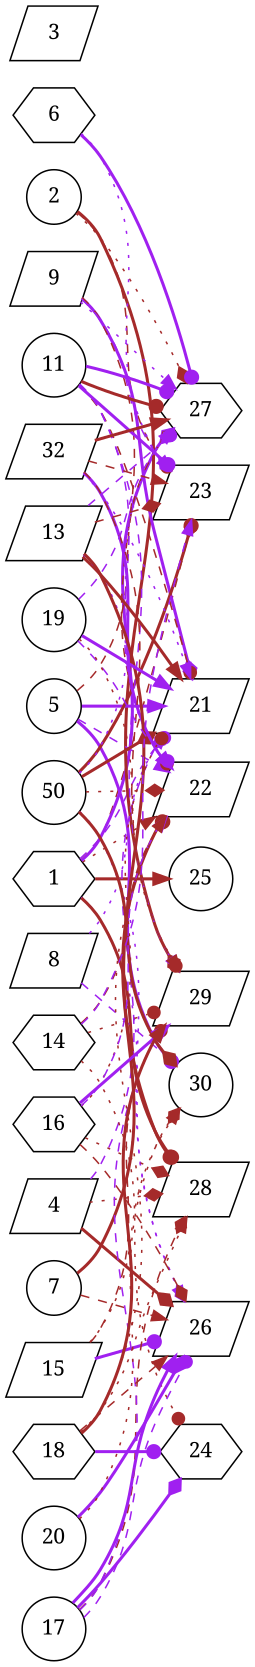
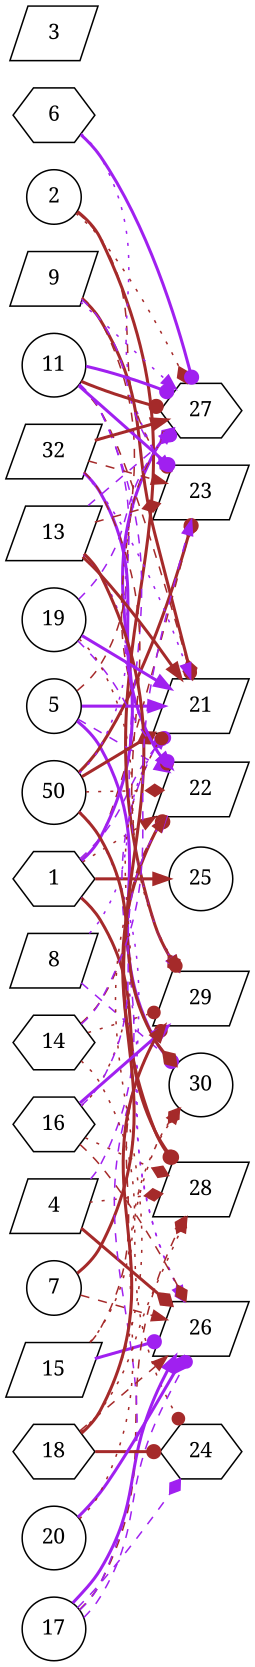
edge "9" -> "21": color purple -> brown
edge "18" -> "24": color purple -> brown
edge "17" -> "24": style bold -> dashed
